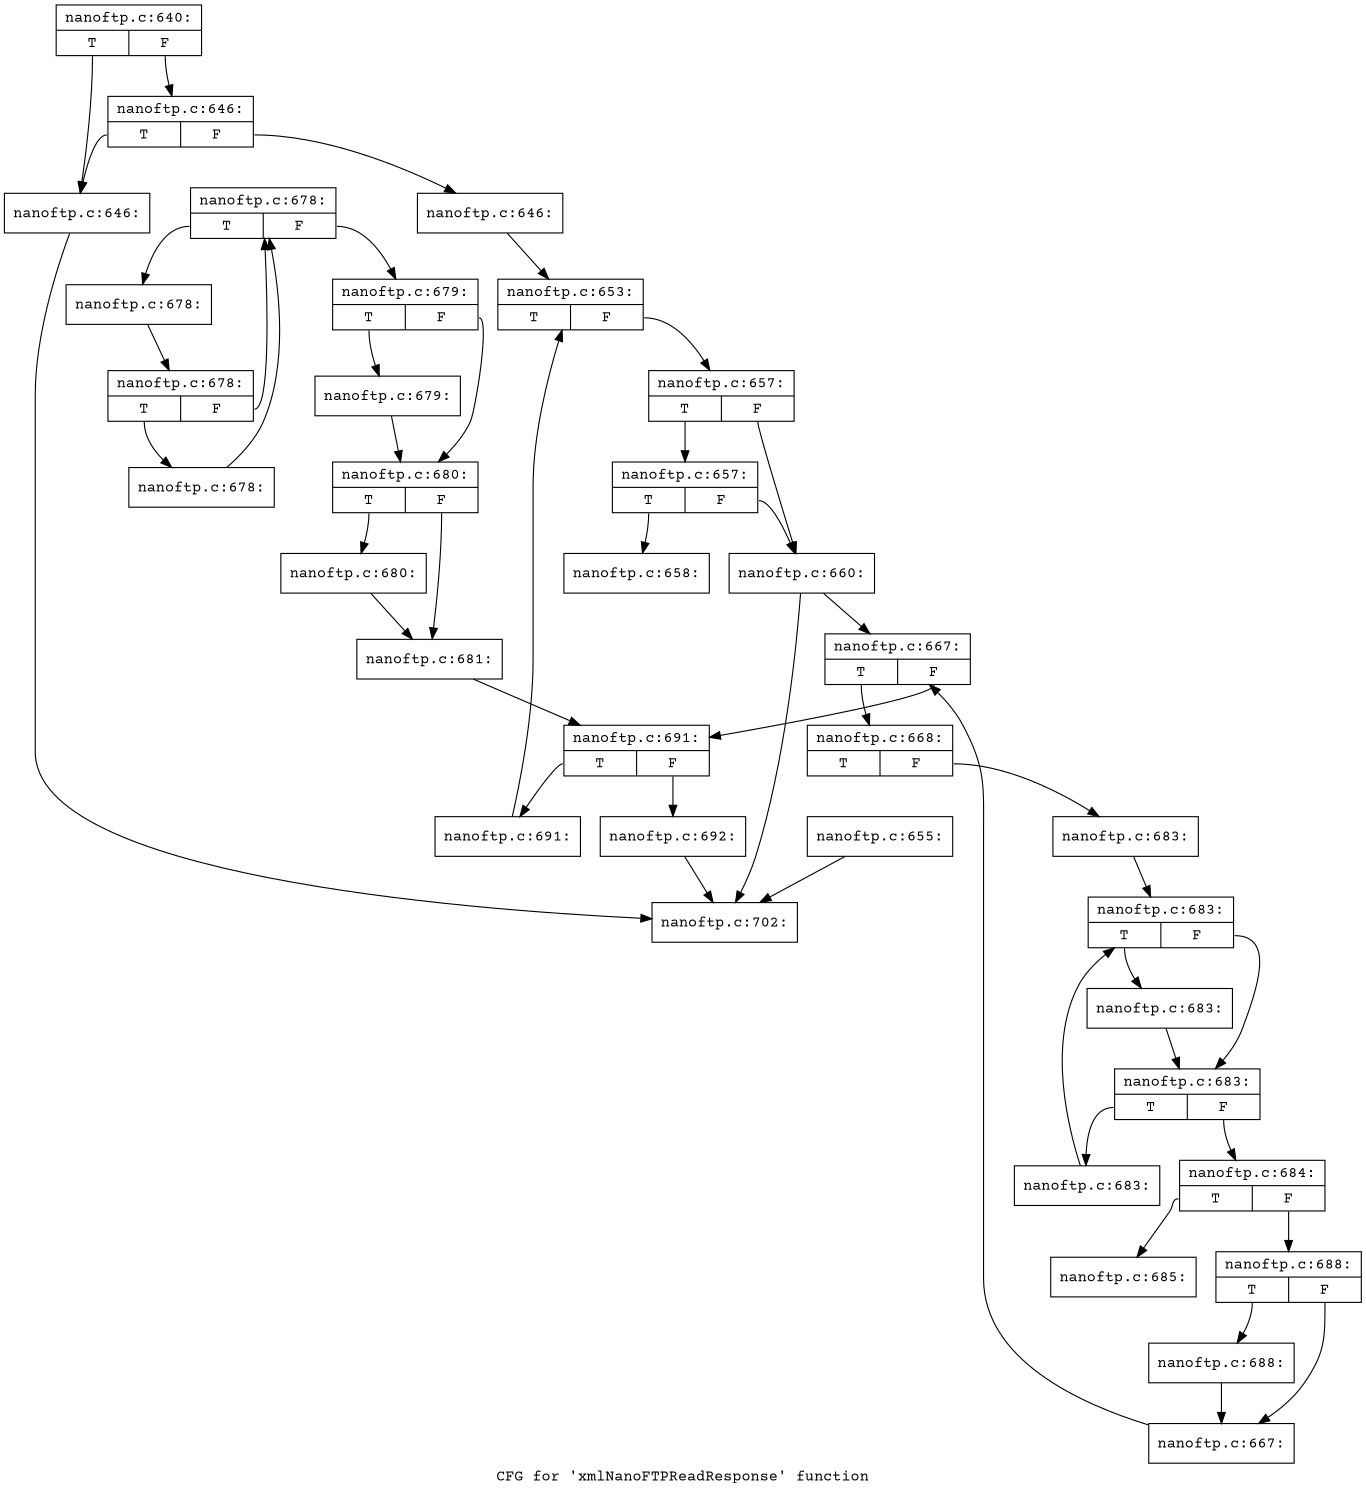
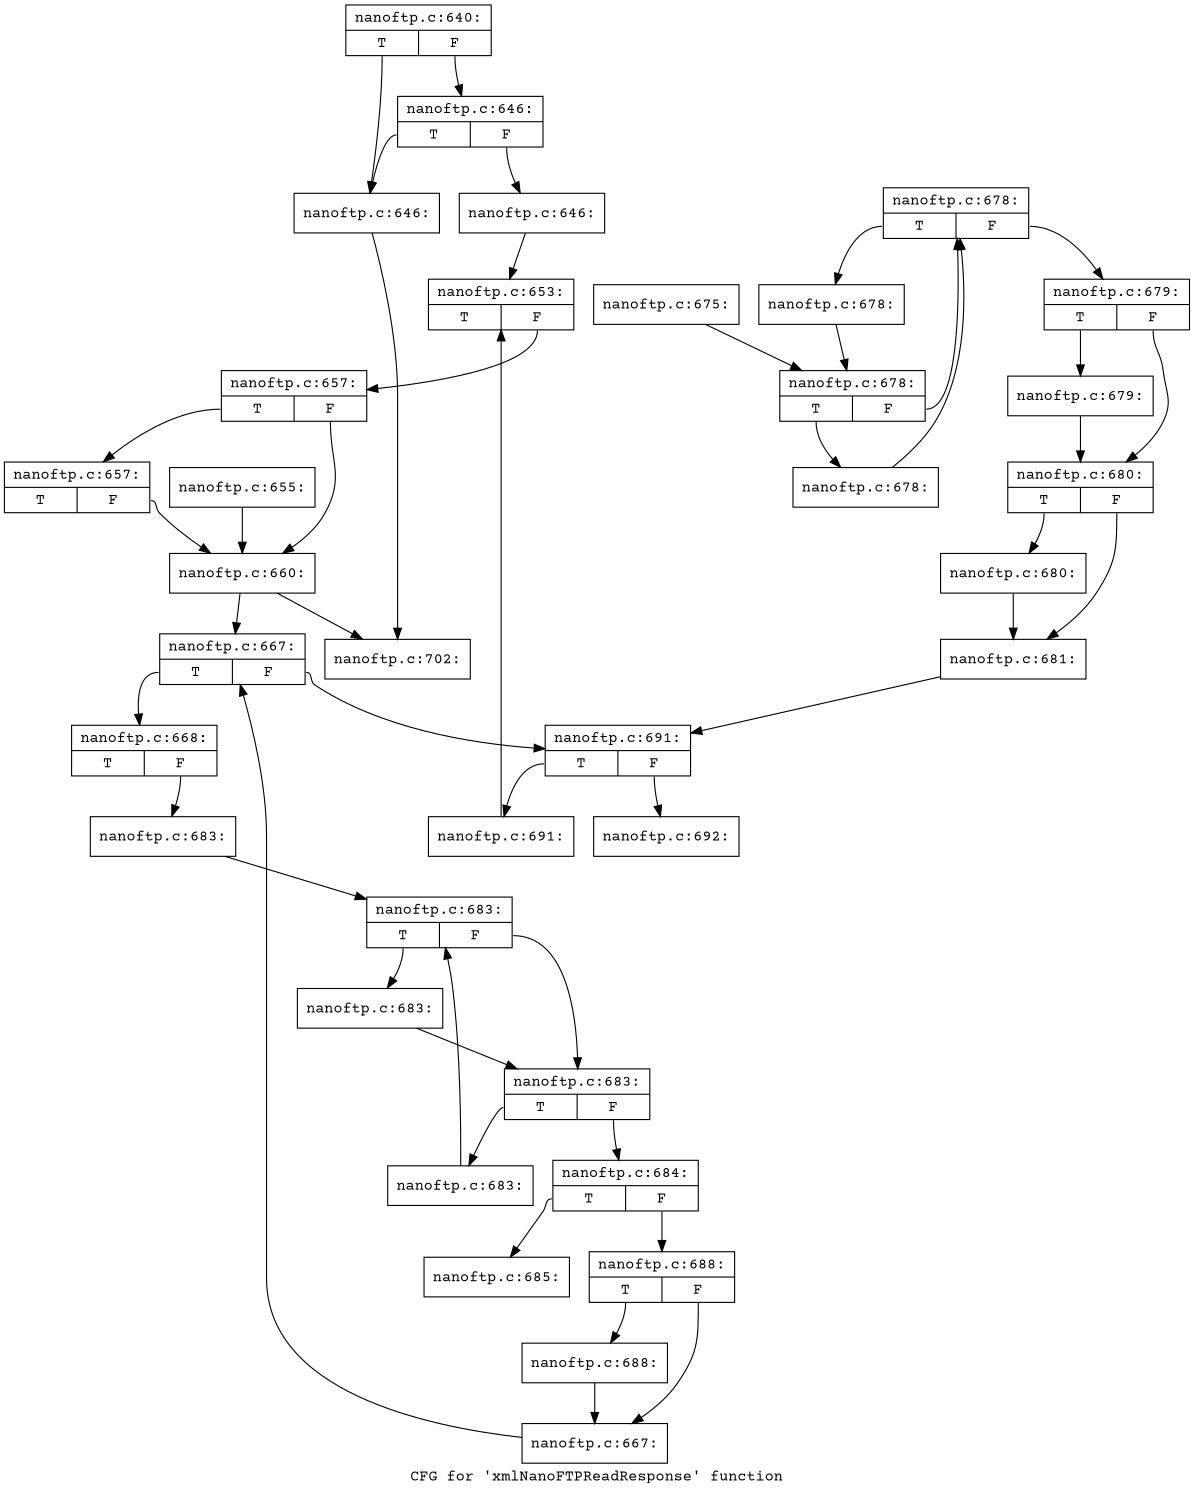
node "nanoftp.c:675:": added
node "nanoftp.c:658:": removed
edge "nanoftp.c:692:" -> "nanoftp.c:702:": removed
edge "nanoftp.c:655:" -> "nanoftp.c:702:": now "nanoftp.c:655:" -> "nanoftp.c:660:"
